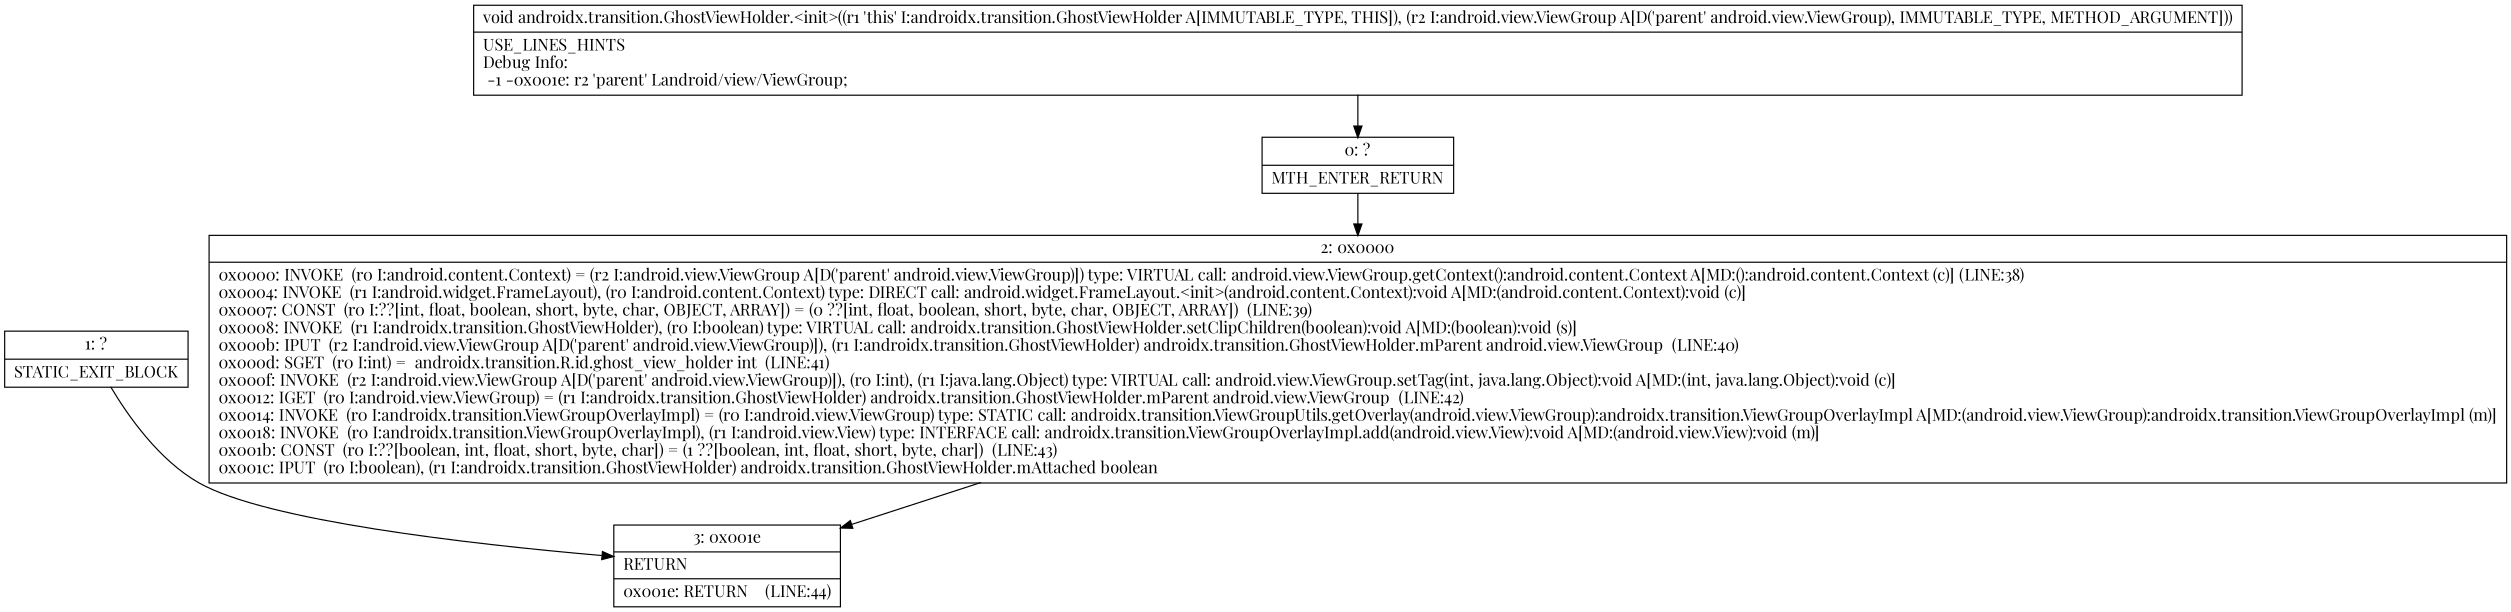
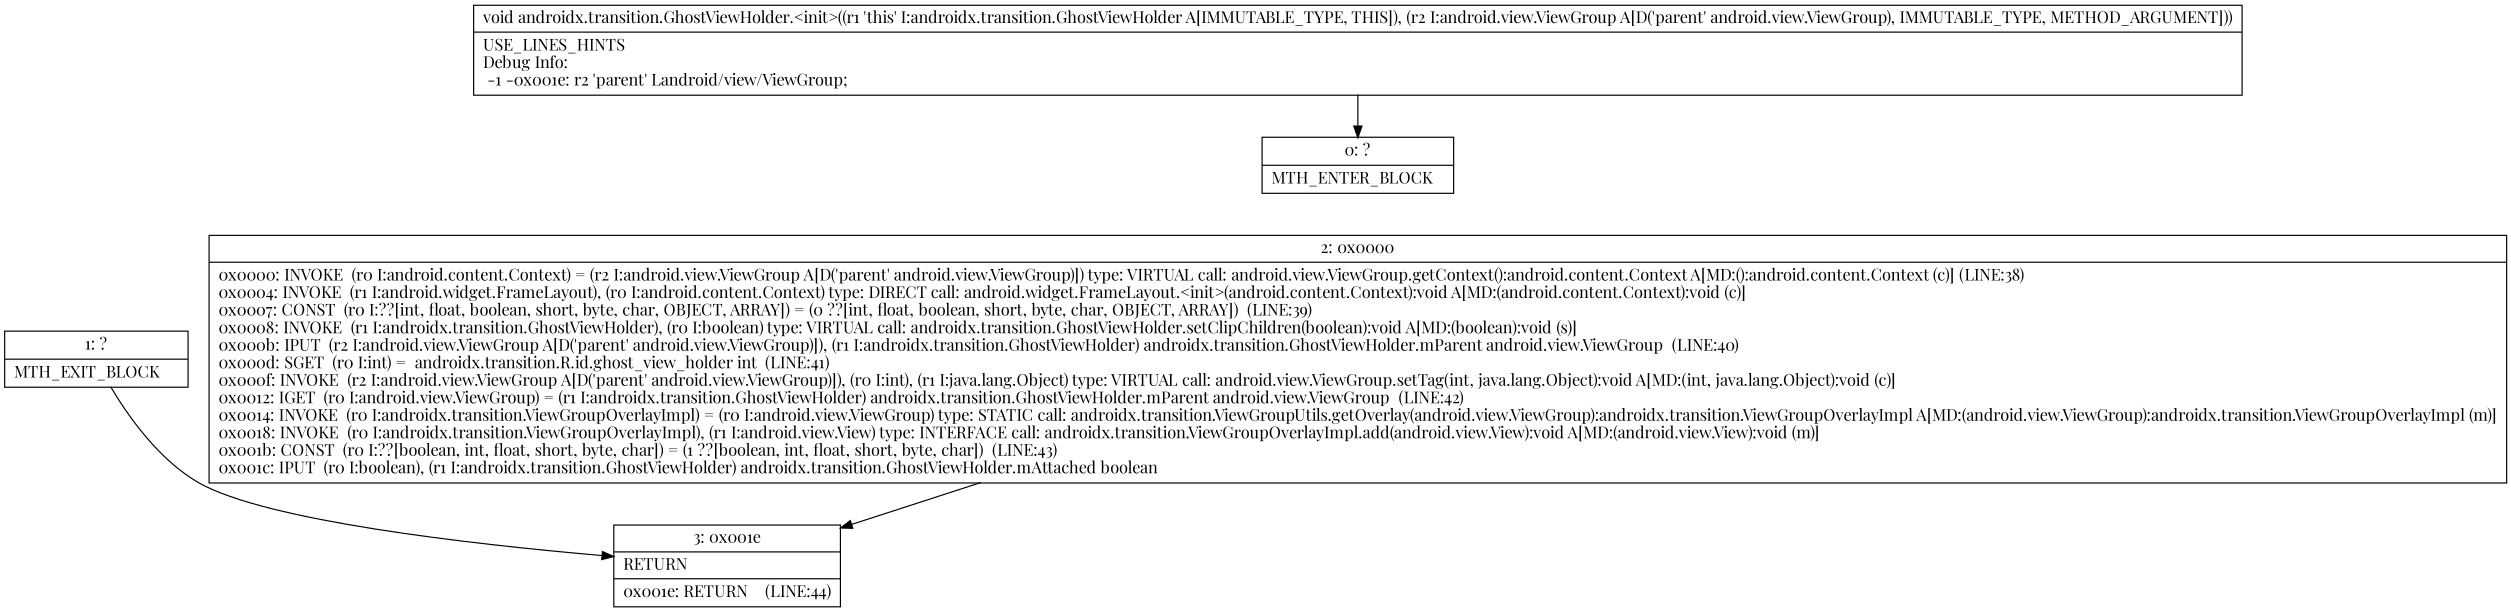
node "0: ?": text "MTH_ENTER_RETURN" -> "MTH_ENTER_BLOCK"
edge "0: ?" -> "2: 0x0000": removed
node "1: ?": text "STATIC_EXIT_BLOCK" -> "MTH_EXIT_BLOCK"
